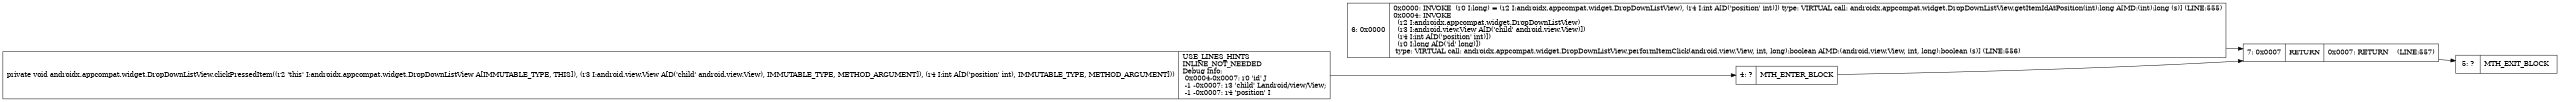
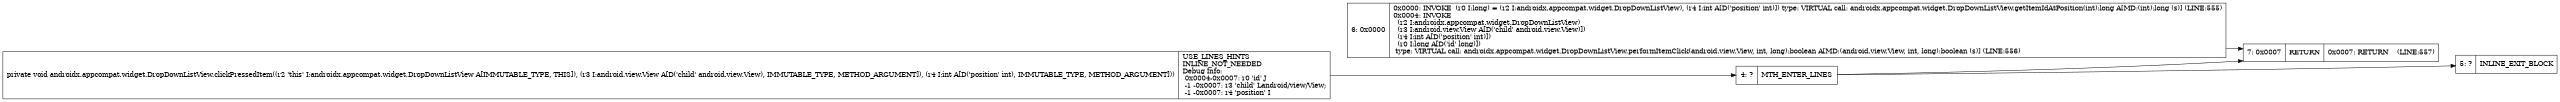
edge "7: 0x0007" -> "5: ?": now "4: ?" -> "5: ?"
node "5: ?": text "MTH_EXIT_BLOCK" -> "INLINE_EXIT_BLOCK"
node "4: ?": text "MTH_ENTER_BLOCK" -> "MTH_ENTER_LINES"
